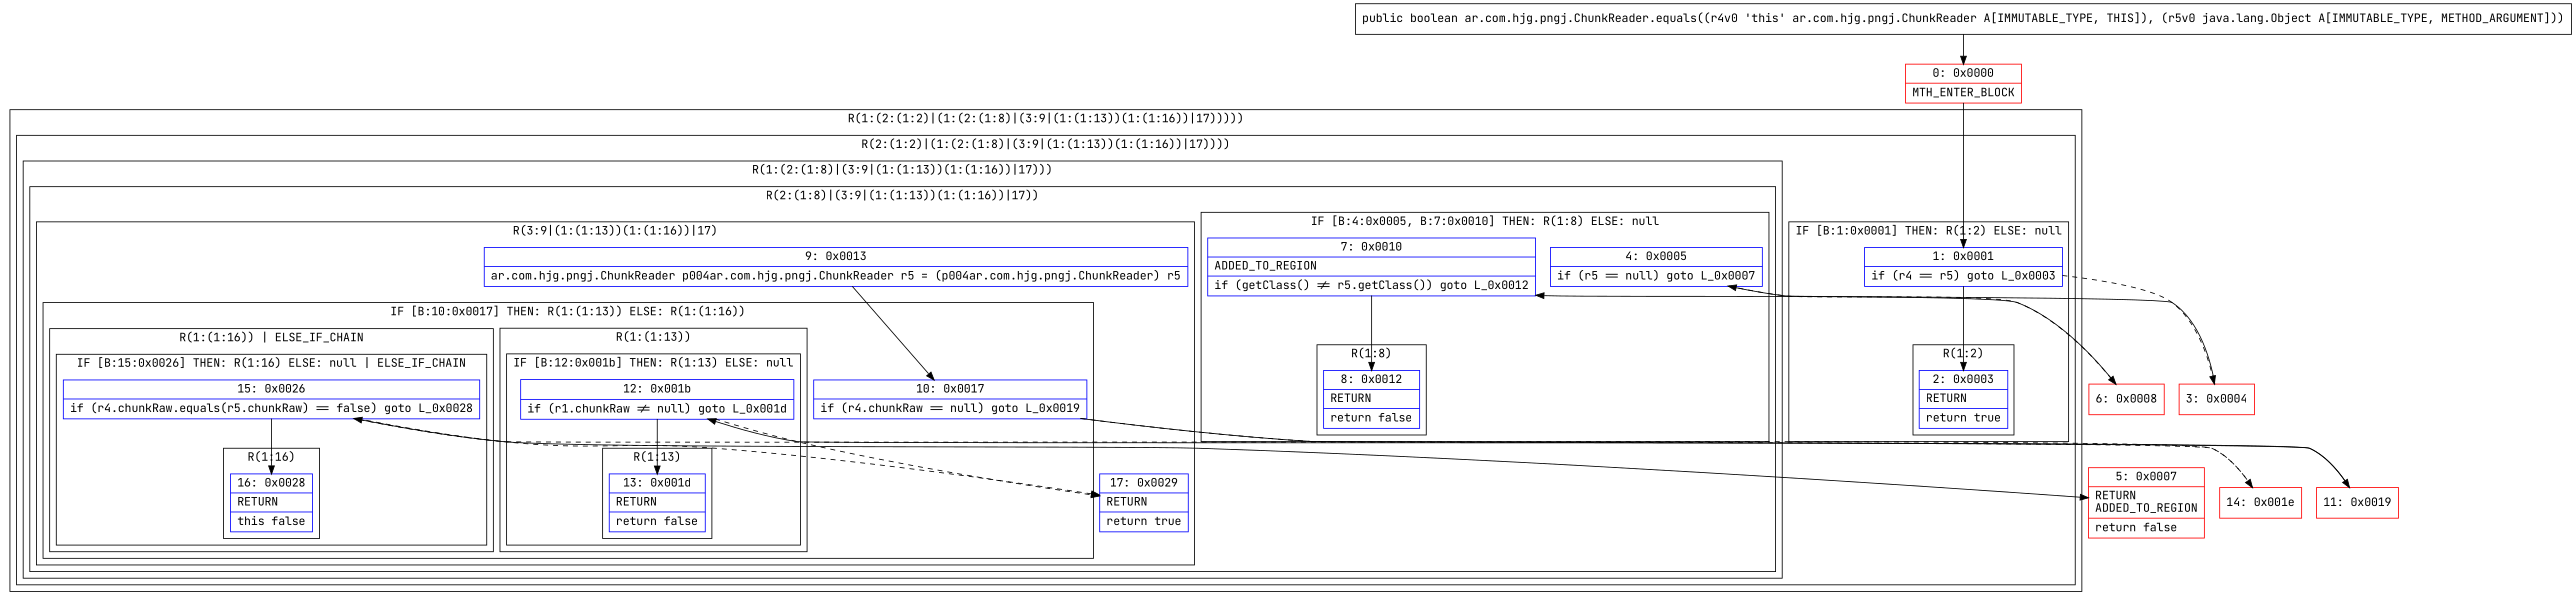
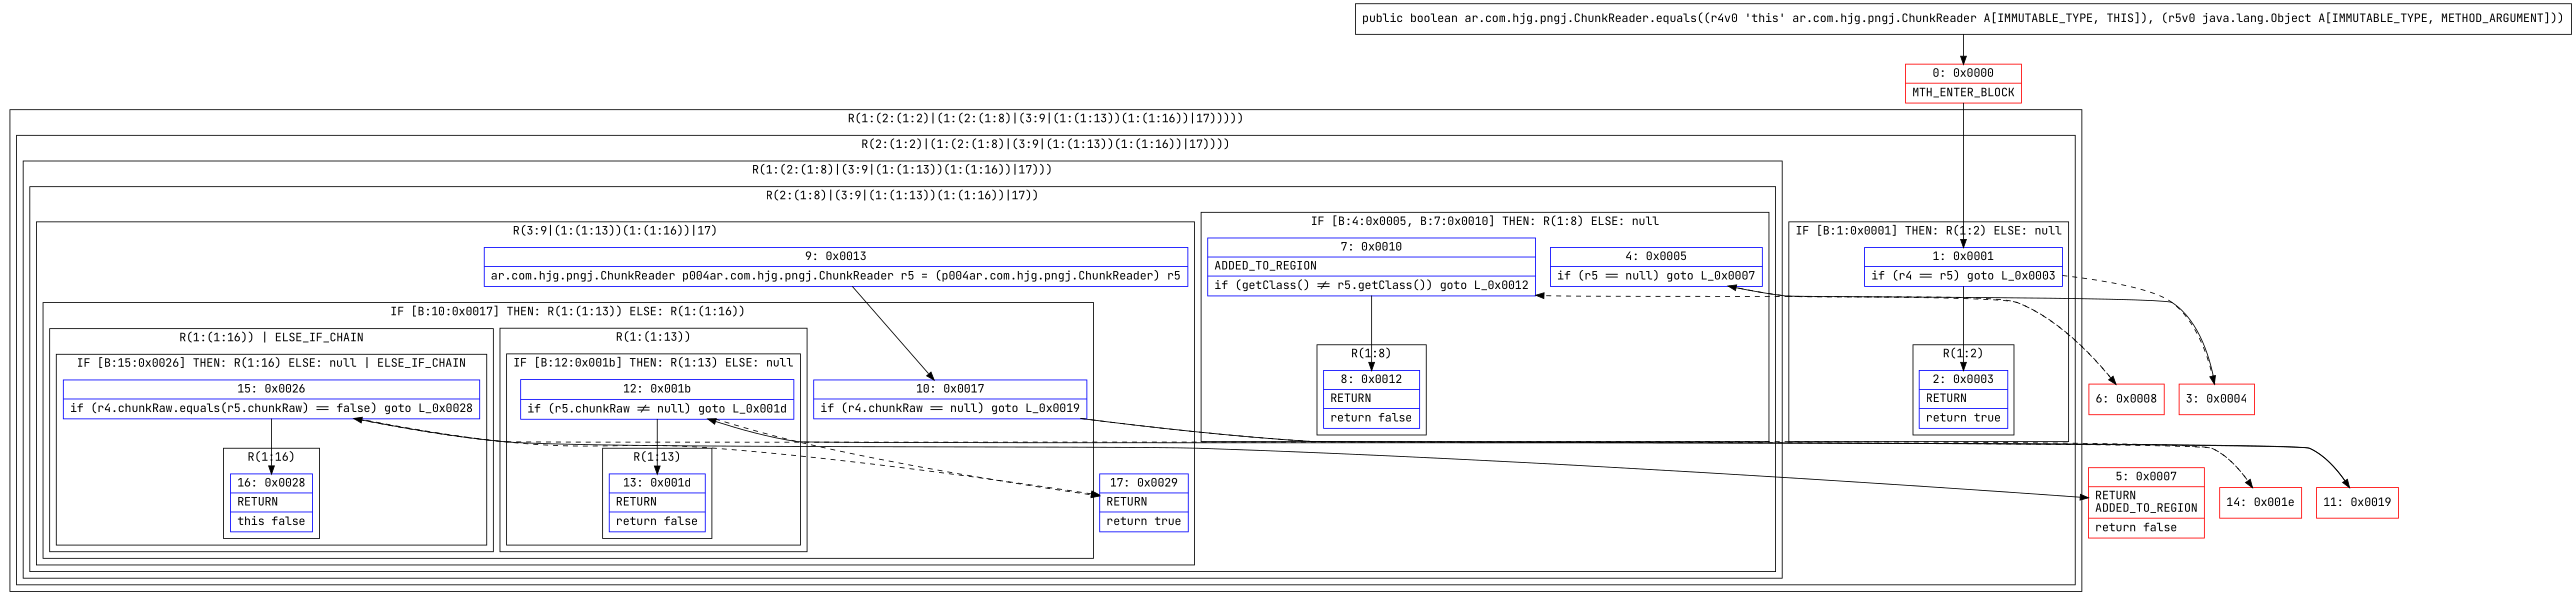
edge "6: 0x0008" -> "7: 0x0010": style solid -> dashed
node "12: 0x001b": text "if (r1.chunkRaw != null) goto L_0x001d" -> "if (r5.chunkRaw != null) goto L_0x001d"
